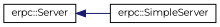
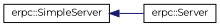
edge "erpc::SimpleServer" -> "erpc::Server": reversed
